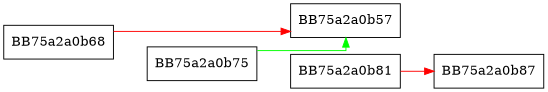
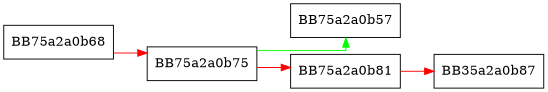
edge "BB75a2a0b68" -> "BB75a2a0b57": now "BB75a2a0b68" -> "BB75a2a0b75"
edge "BB75a2a0b75" -> "BB75a2a0b81": added
node "BB75a2a0b87": label "BB75a2a0b87" -> "BB35a2a0b87"
